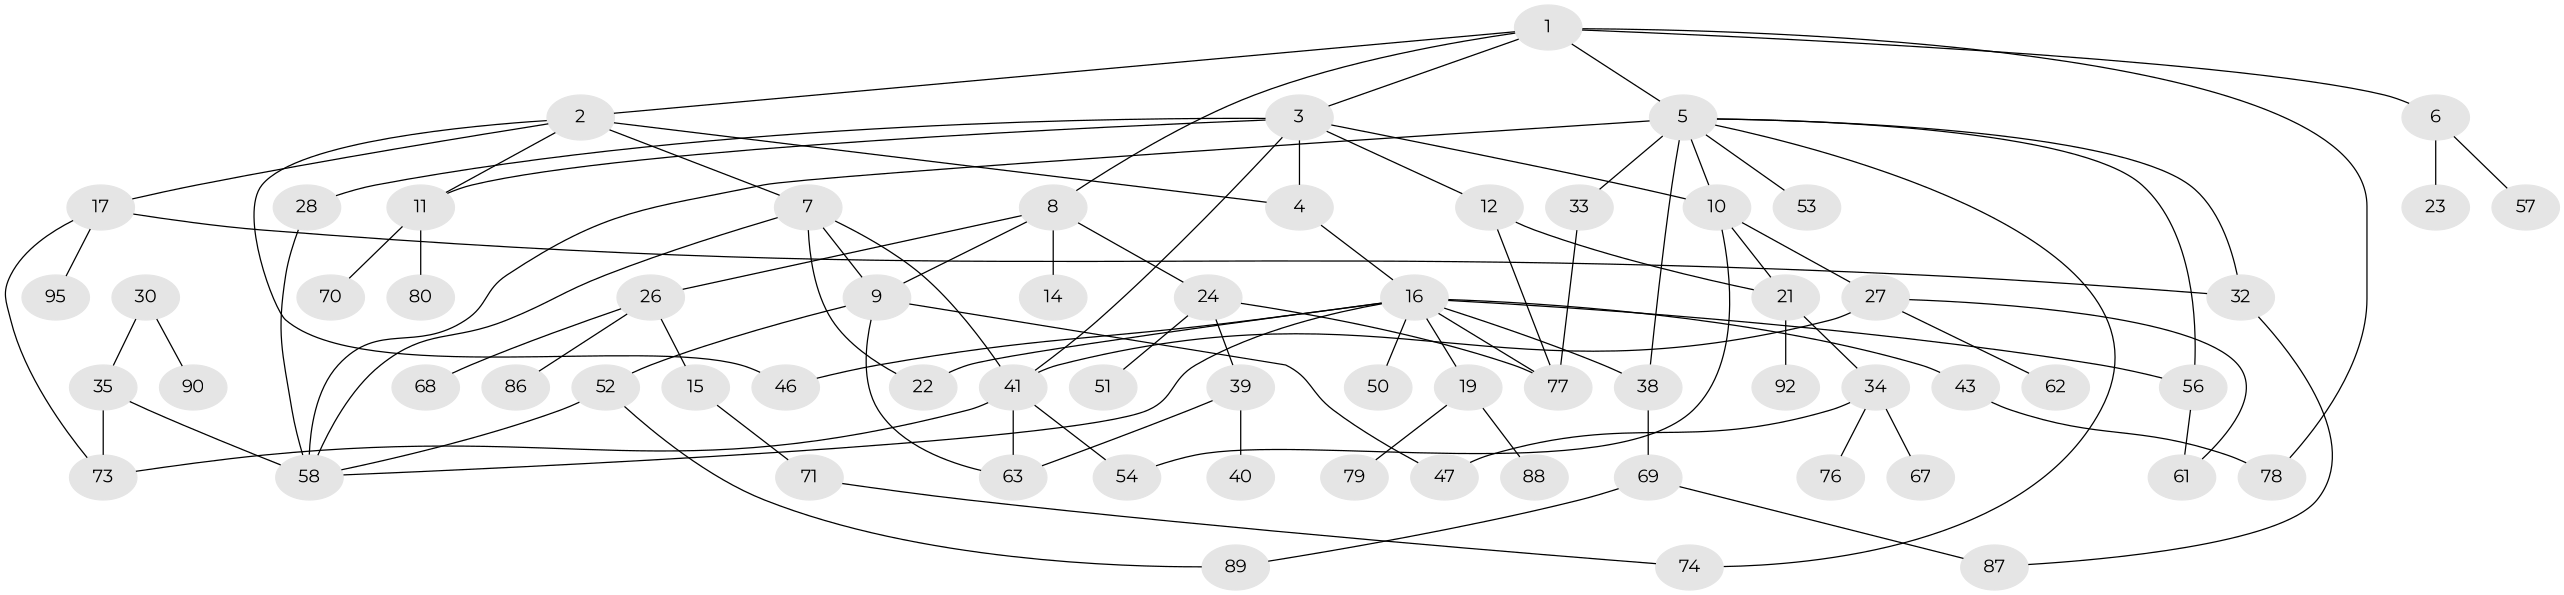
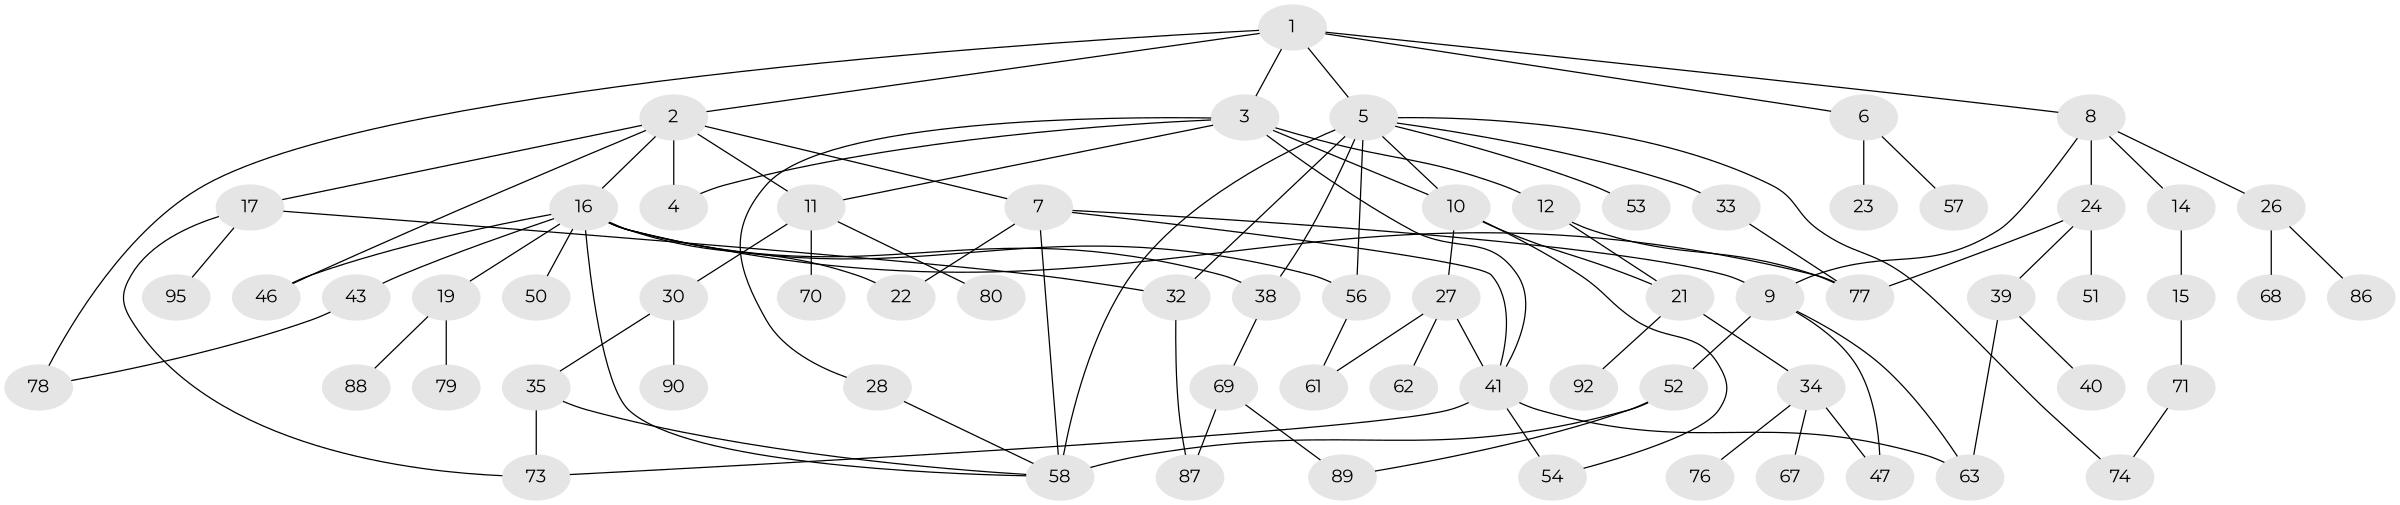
edge "4" -- "16": now "2" -- "16"
edge "11" -- "30": added
edge "26" -- "15": now "14" -- "15"
